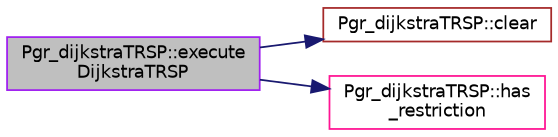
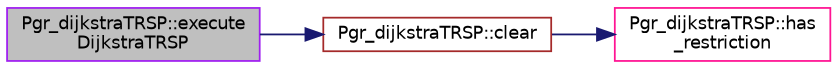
edge "Pgr_dijkstraTRSP::execute DijkstraTRSP" -> "Pgr_dijkstraTRSP::has _restriction": now "Pgr_dijkstraTRSP::clear" -> "Pgr_dijkstraTRSP::has _restriction"
